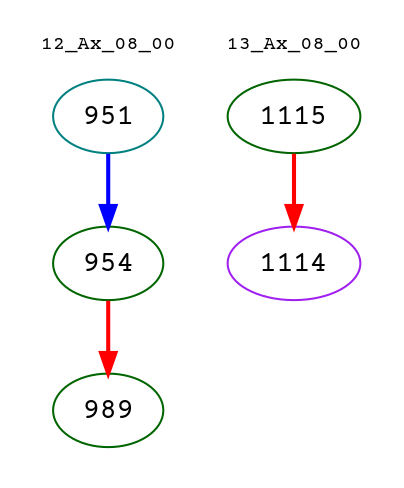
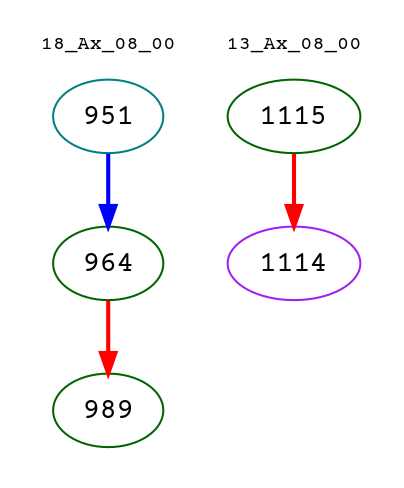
cluster "12_Ax_08_00": label "12_Ax_08_00" -> "18_Ax_08_00"
node "954": label "954" -> "964"
